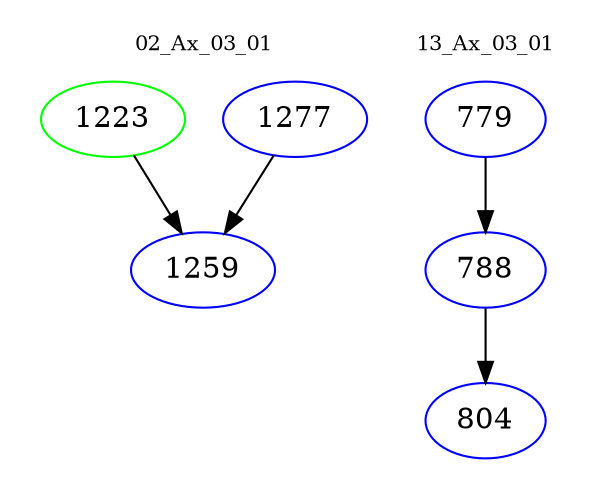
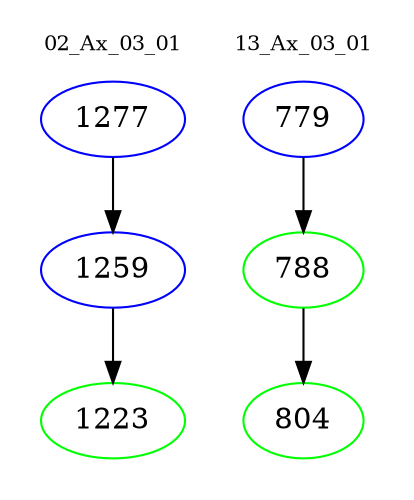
edge "1223" -> "1259": reversed
node "788": color blue -> green
node "804": color blue -> green
